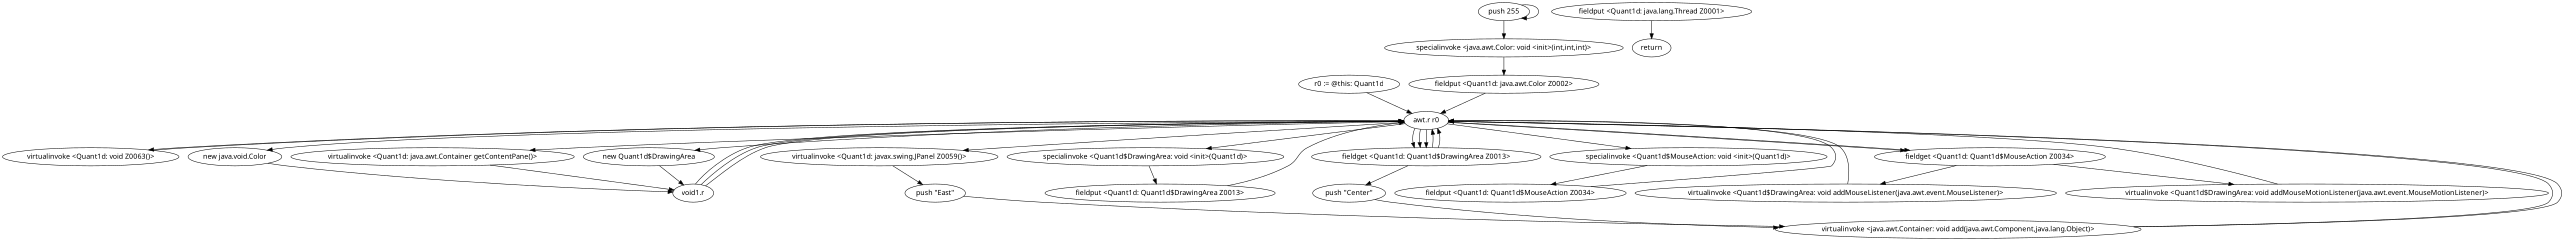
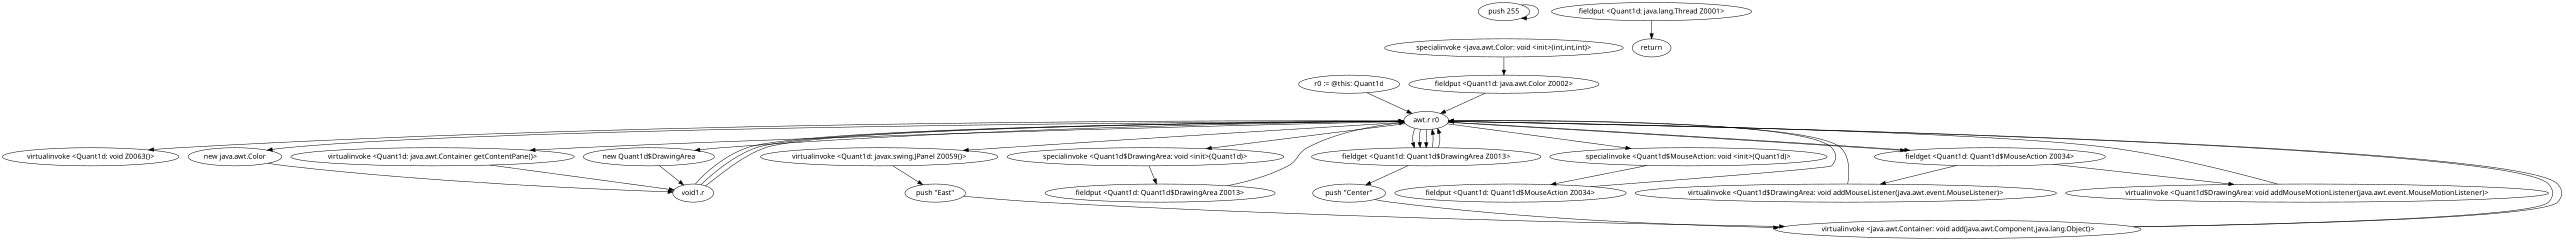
edge "push 255" -> "specialinvoke <java.awt.Color: void <init>(int,int,int)>": removed
edge "virtualinvoke <Quant1d: void Z0063()>" -> "awt.r r0": removed
node "new java.void.Color": label "new java.void.Color" -> "new java.awt.Color"
